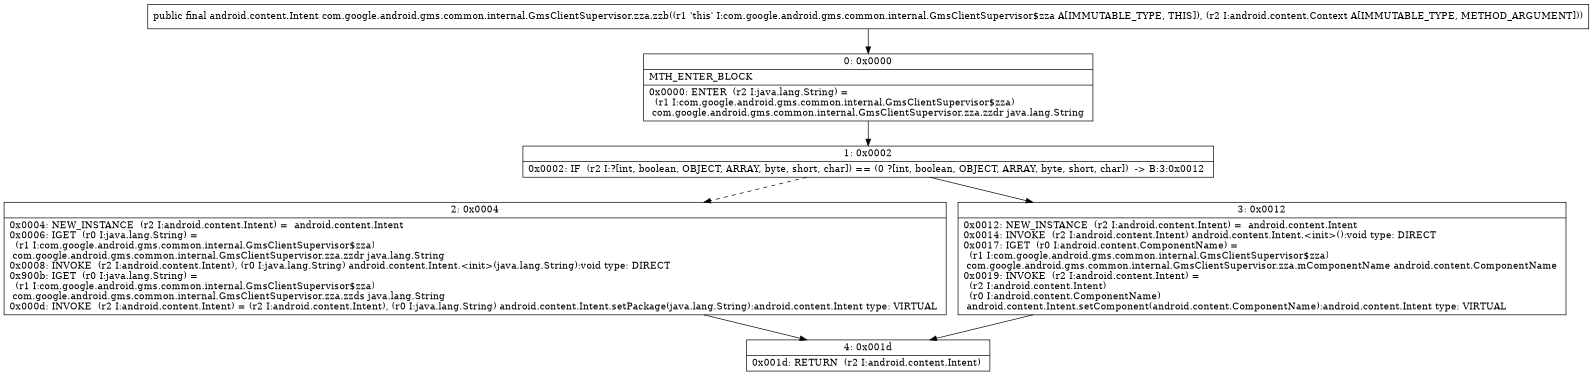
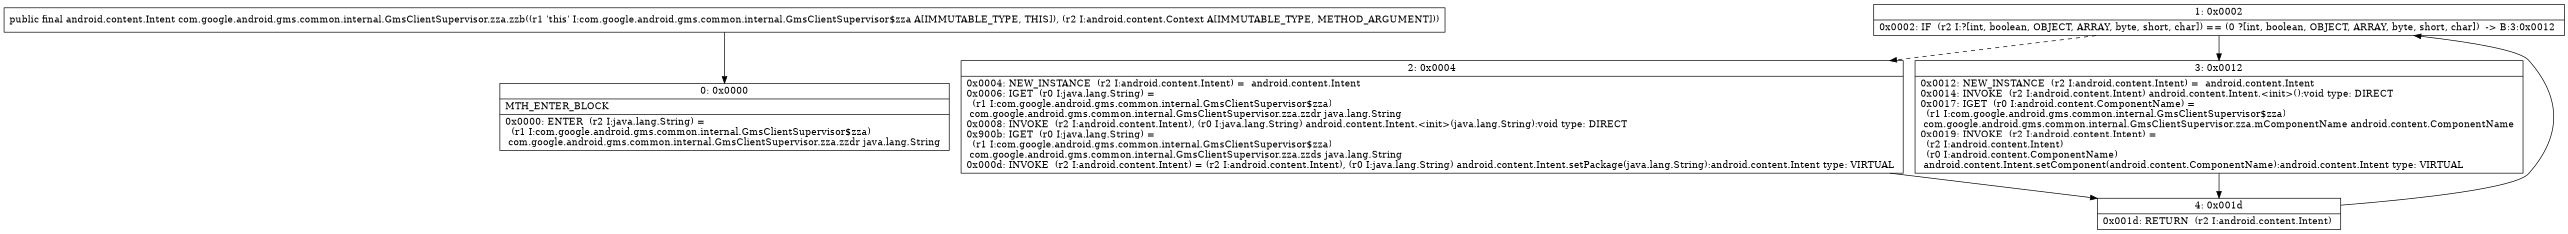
edge "0: 0x0000" -> "1: 0x0002": now "4: 0x001d" -> "1: 0x0002"
